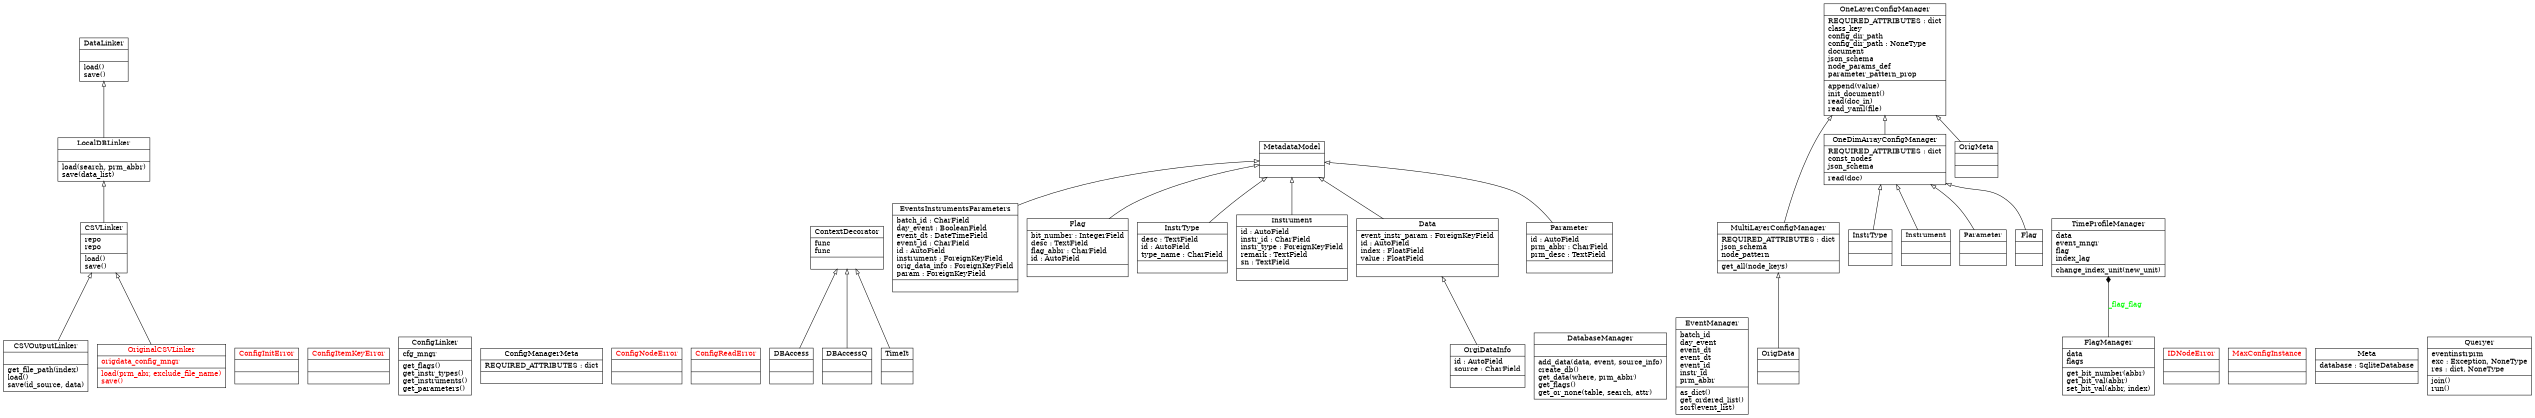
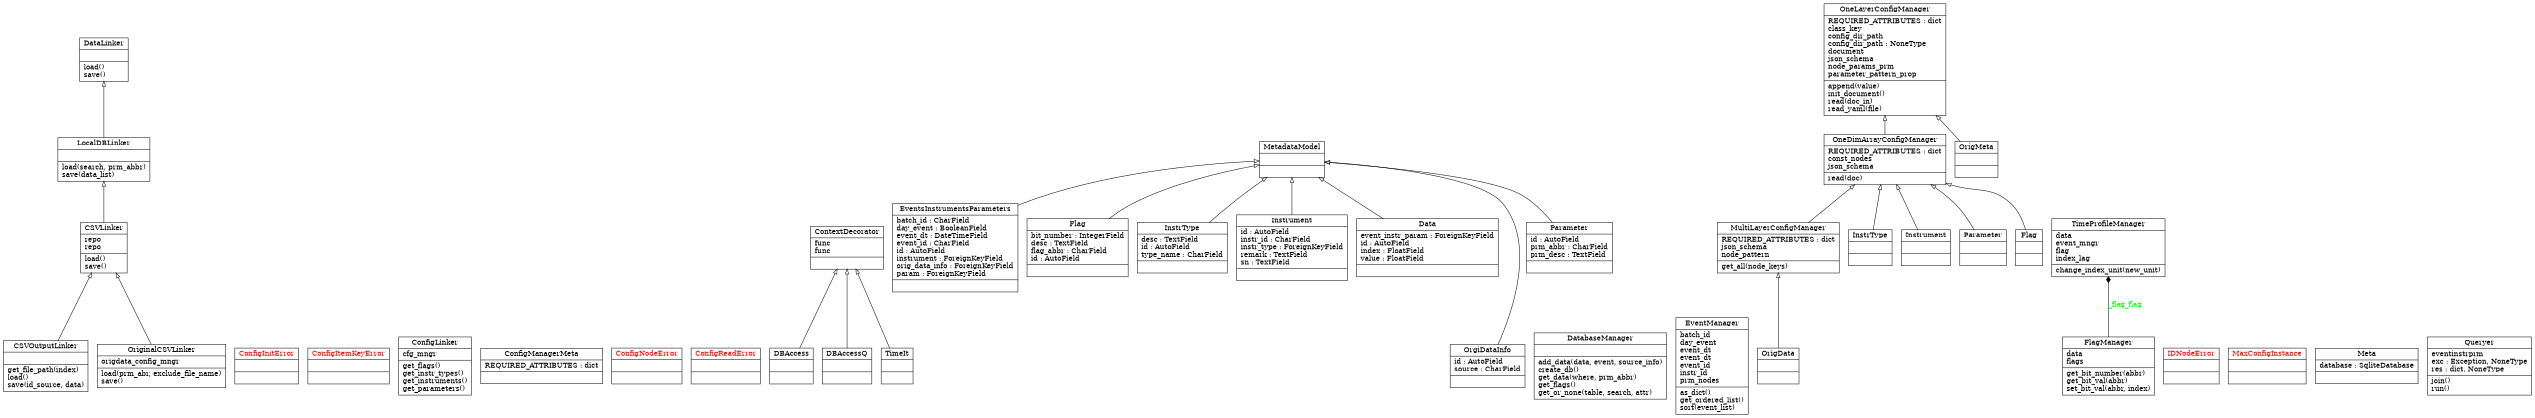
node "OneLayerConfigManager": text "node_params_def" -> "node_params_prm"
edge "MultiLayerConfigManager" -> "OneLayerConfigManager": now "MultiLayerConfigManager" -> "OneDimArrayConfigManager"
edge "OrgiDataInfo" -> "Data": now "OrgiDataInfo" -> "MetadataModel"
node "OriginalCSVLinker": fontcolor red -> black
node "EventManager": text "prm_abbr" -> "prm_nodes"
